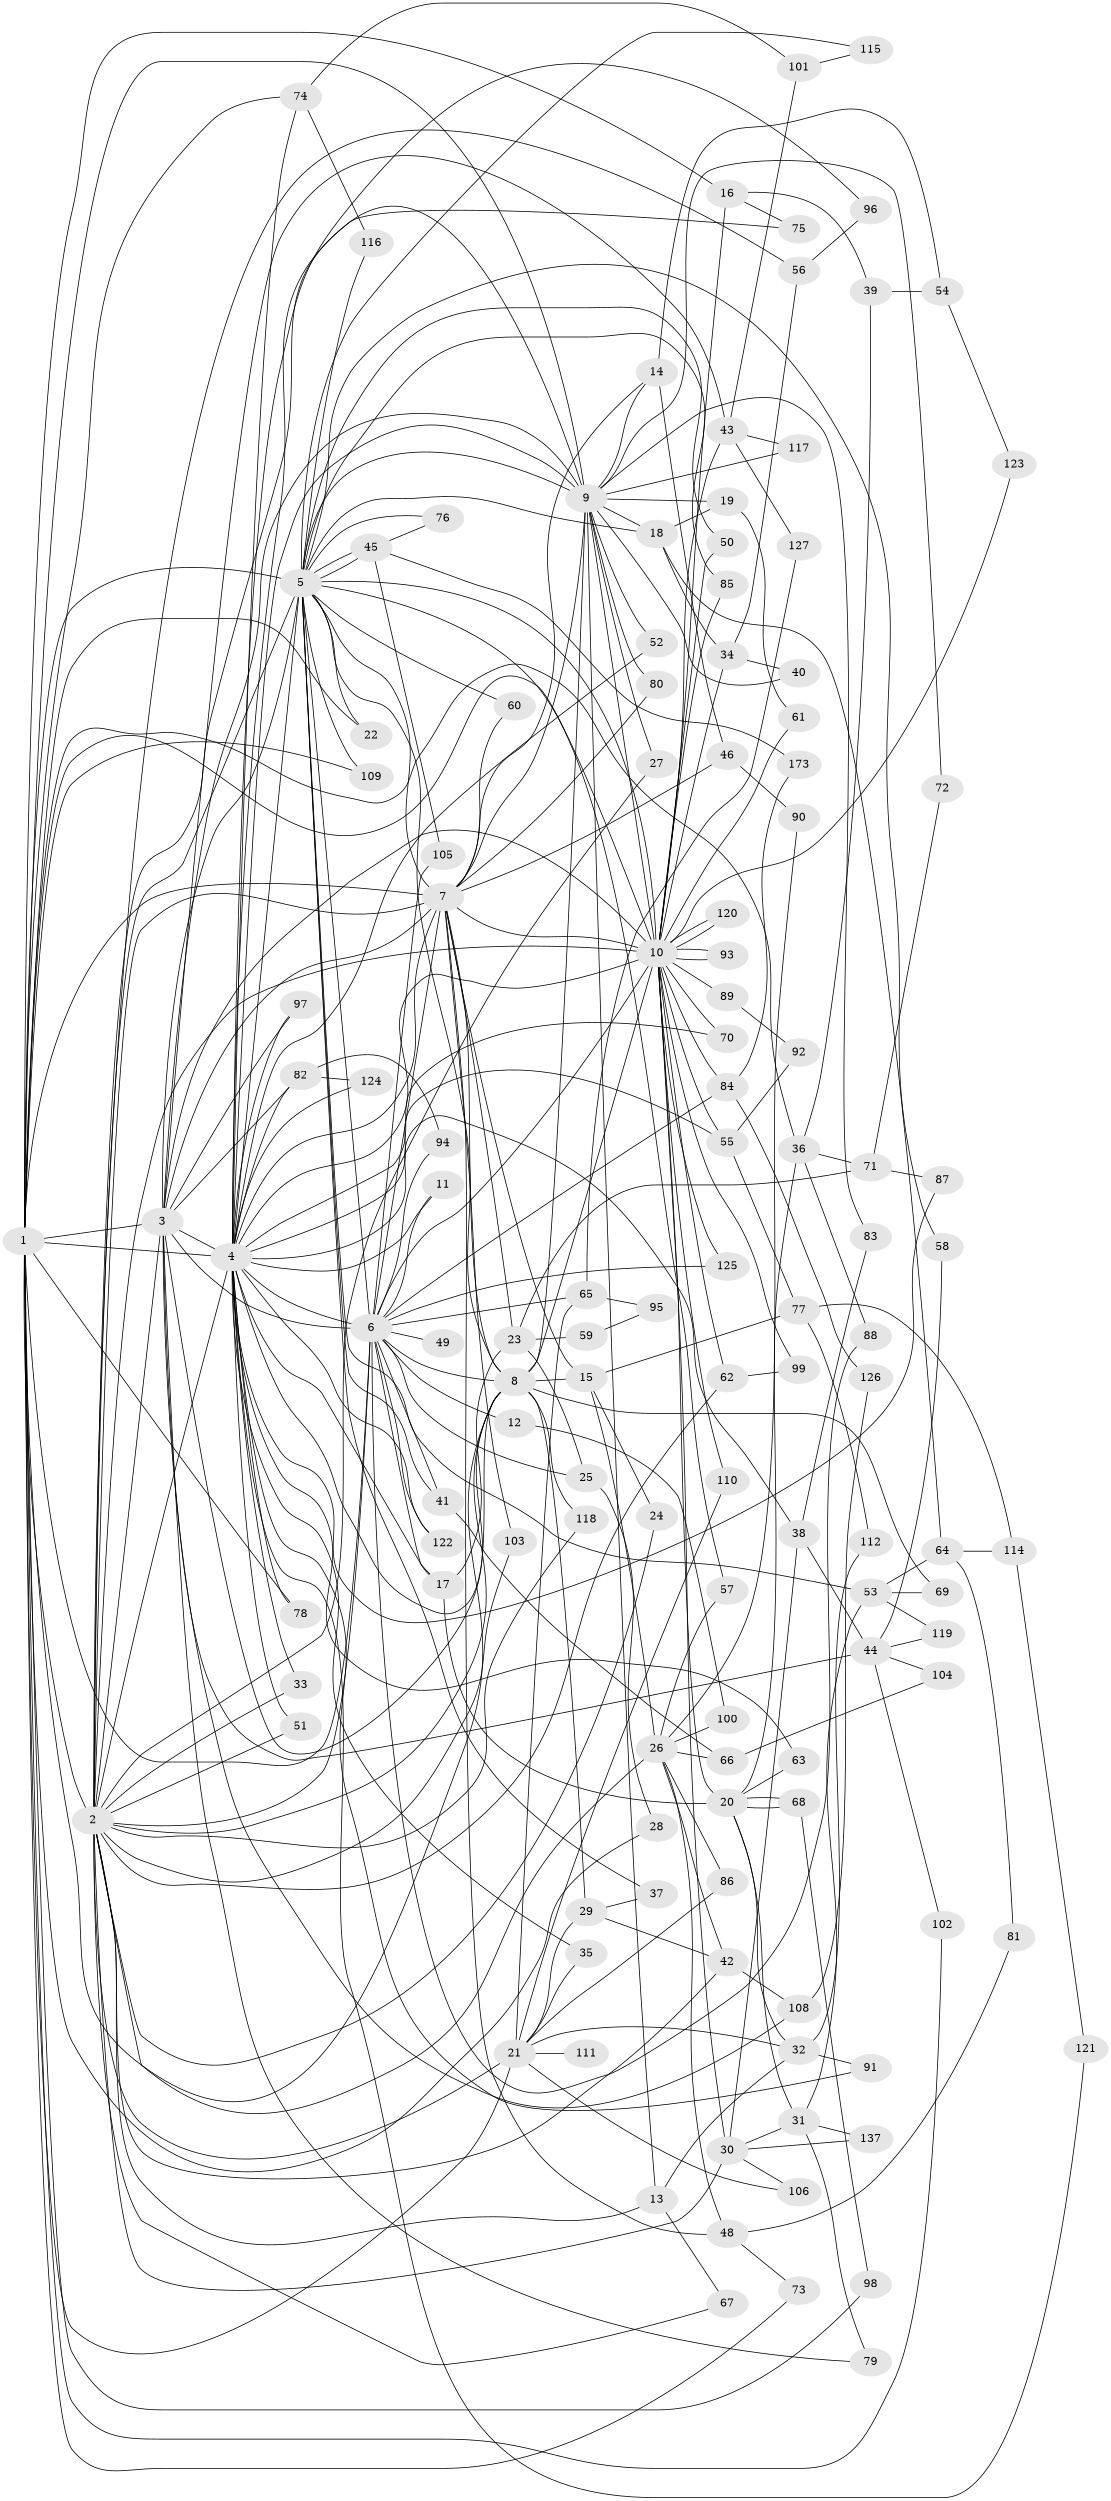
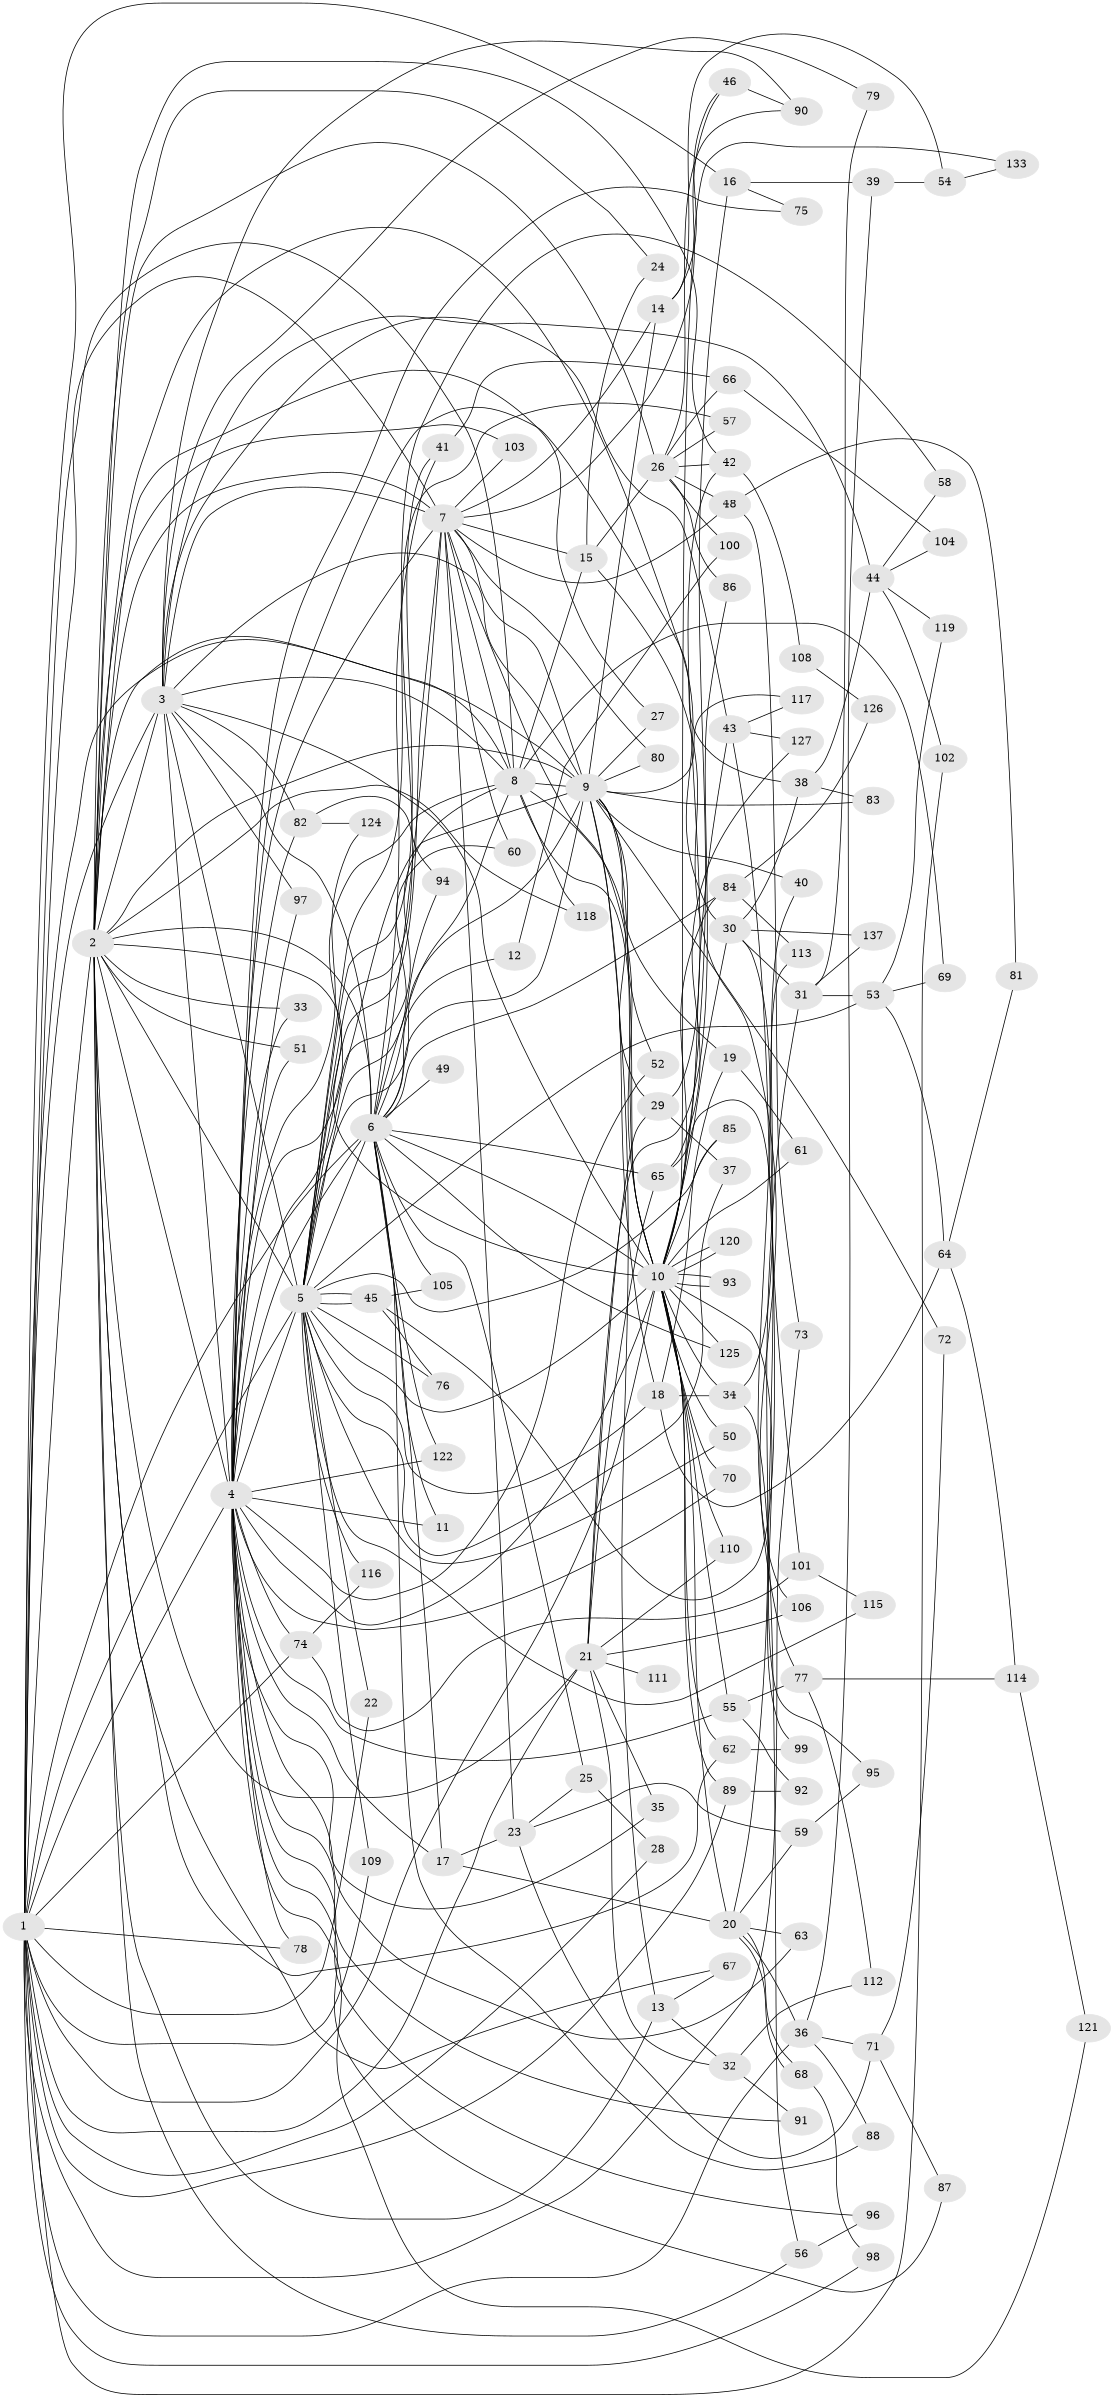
node "123": label "123" -> "133"
node "173": label "173" -> "113"
edge "9" -- "6": added
edge "3" -- "108": now "3" -- "90"
edge "20" -- "32": now "20" -- "59"
edge "89" -- "1": added
